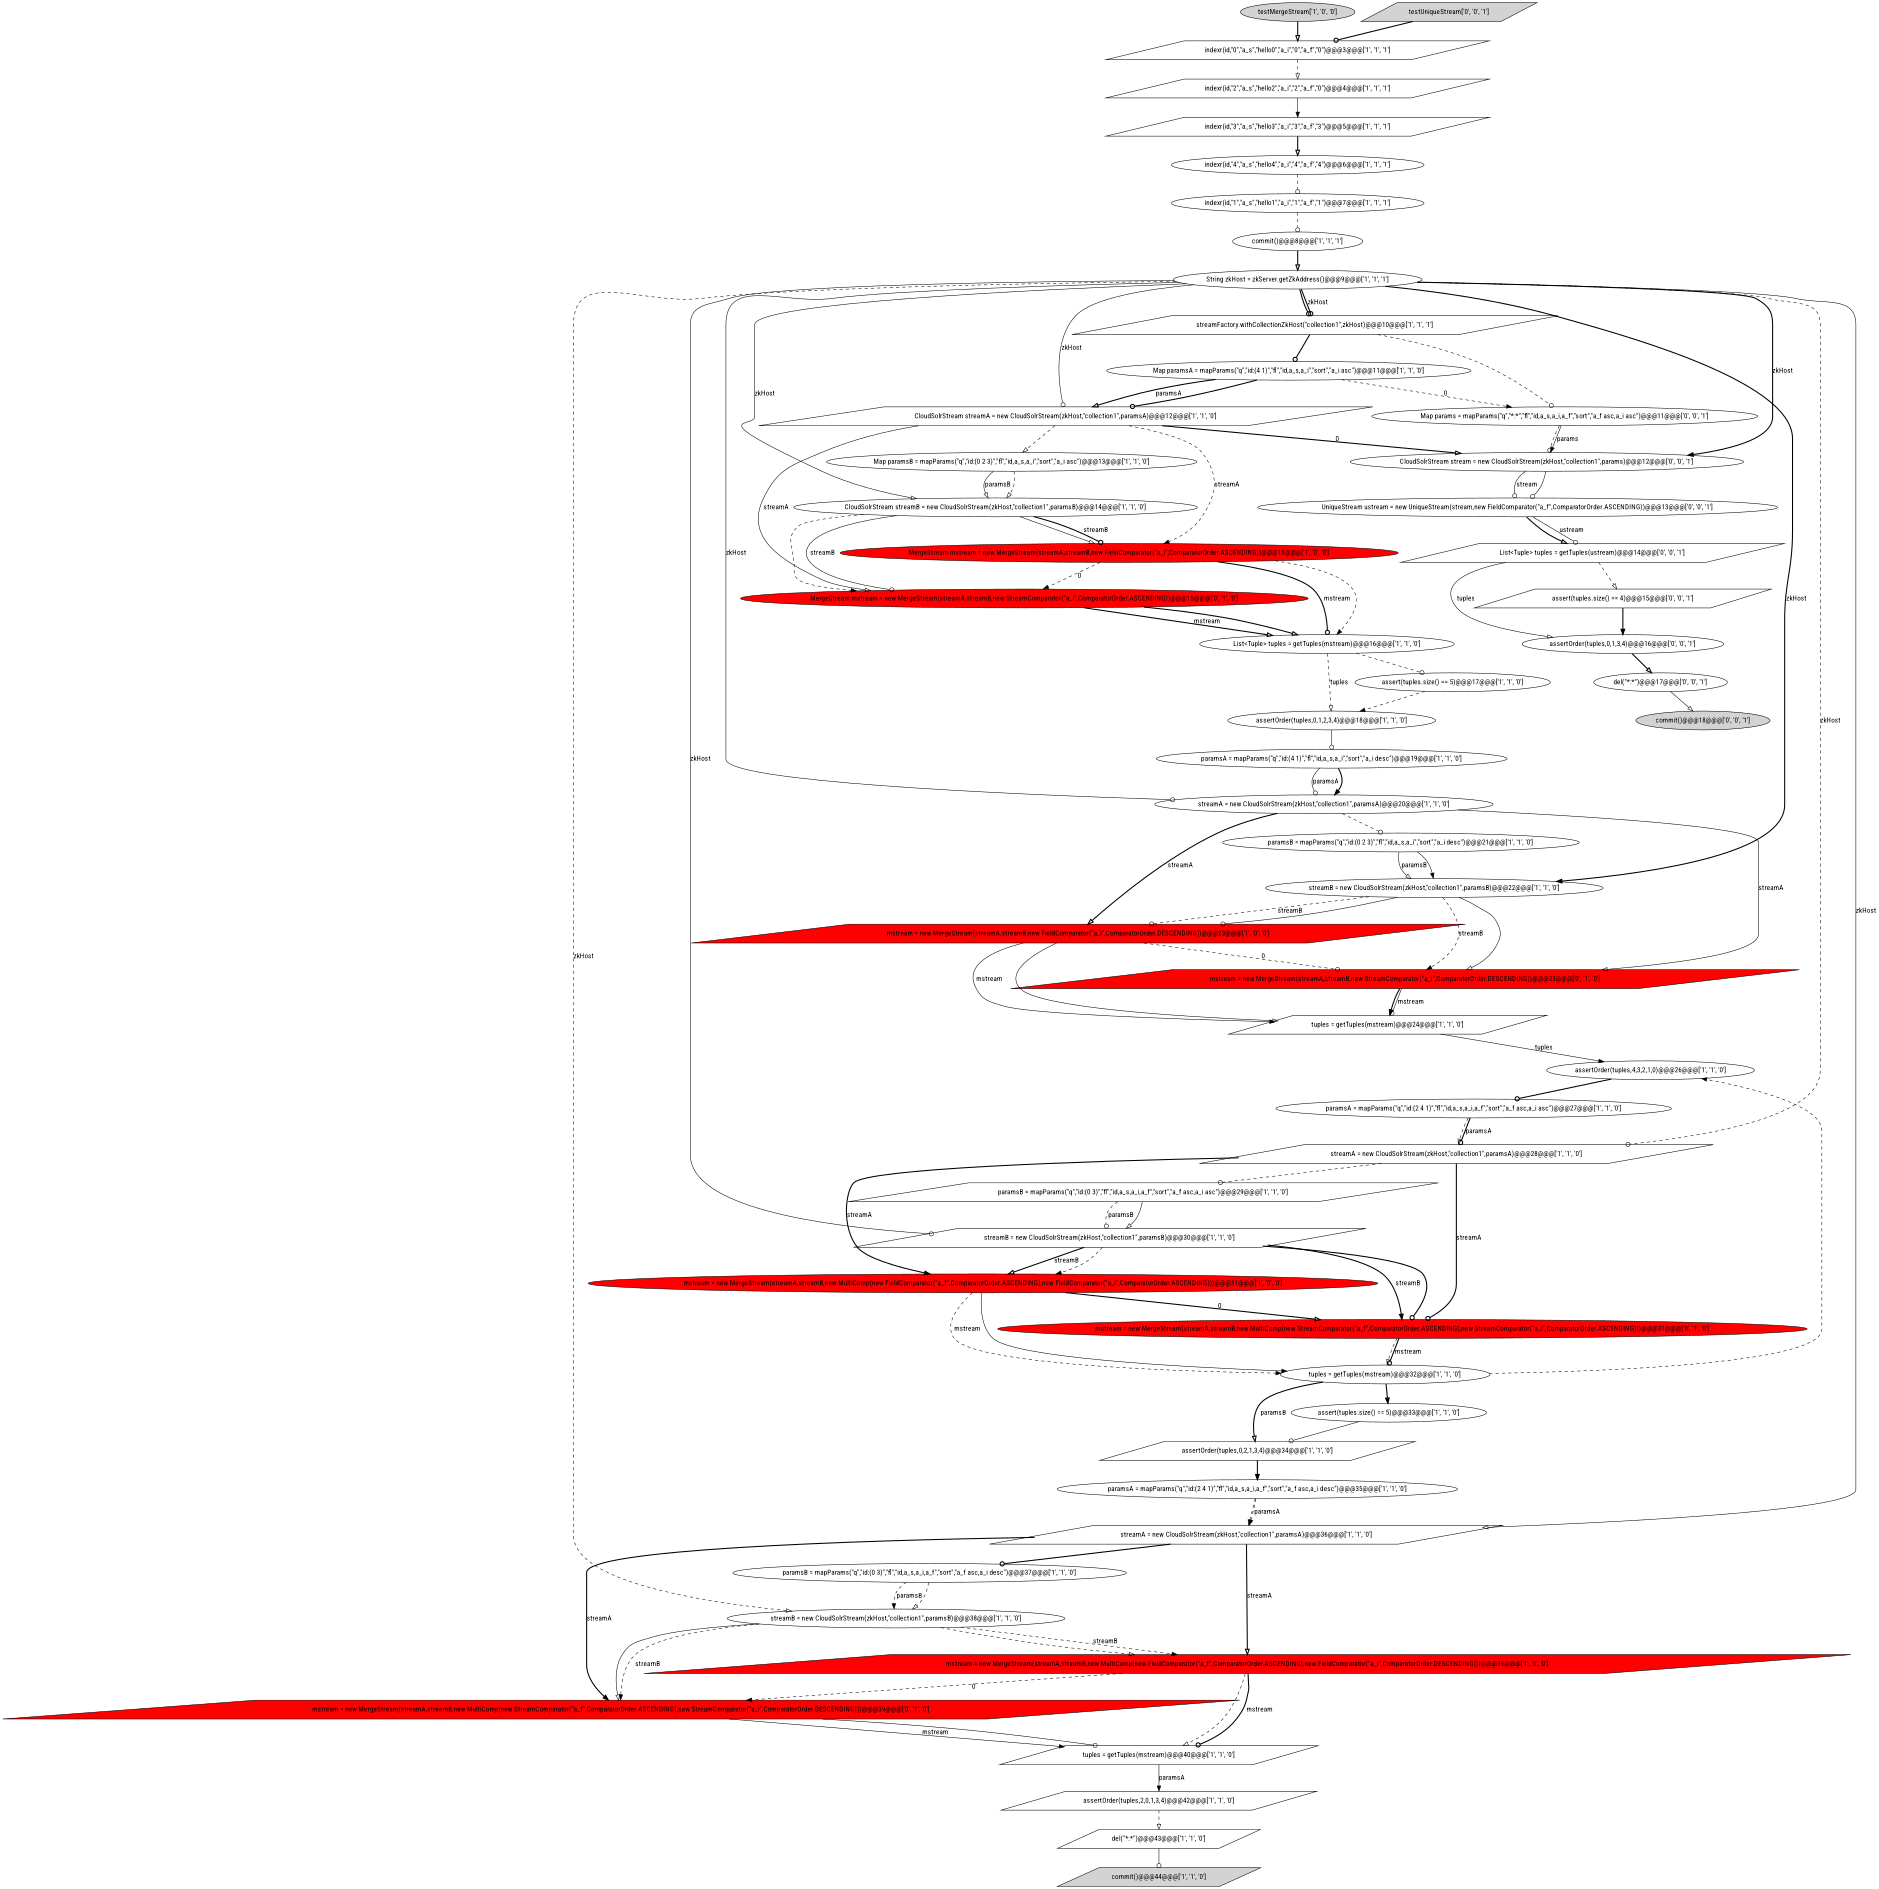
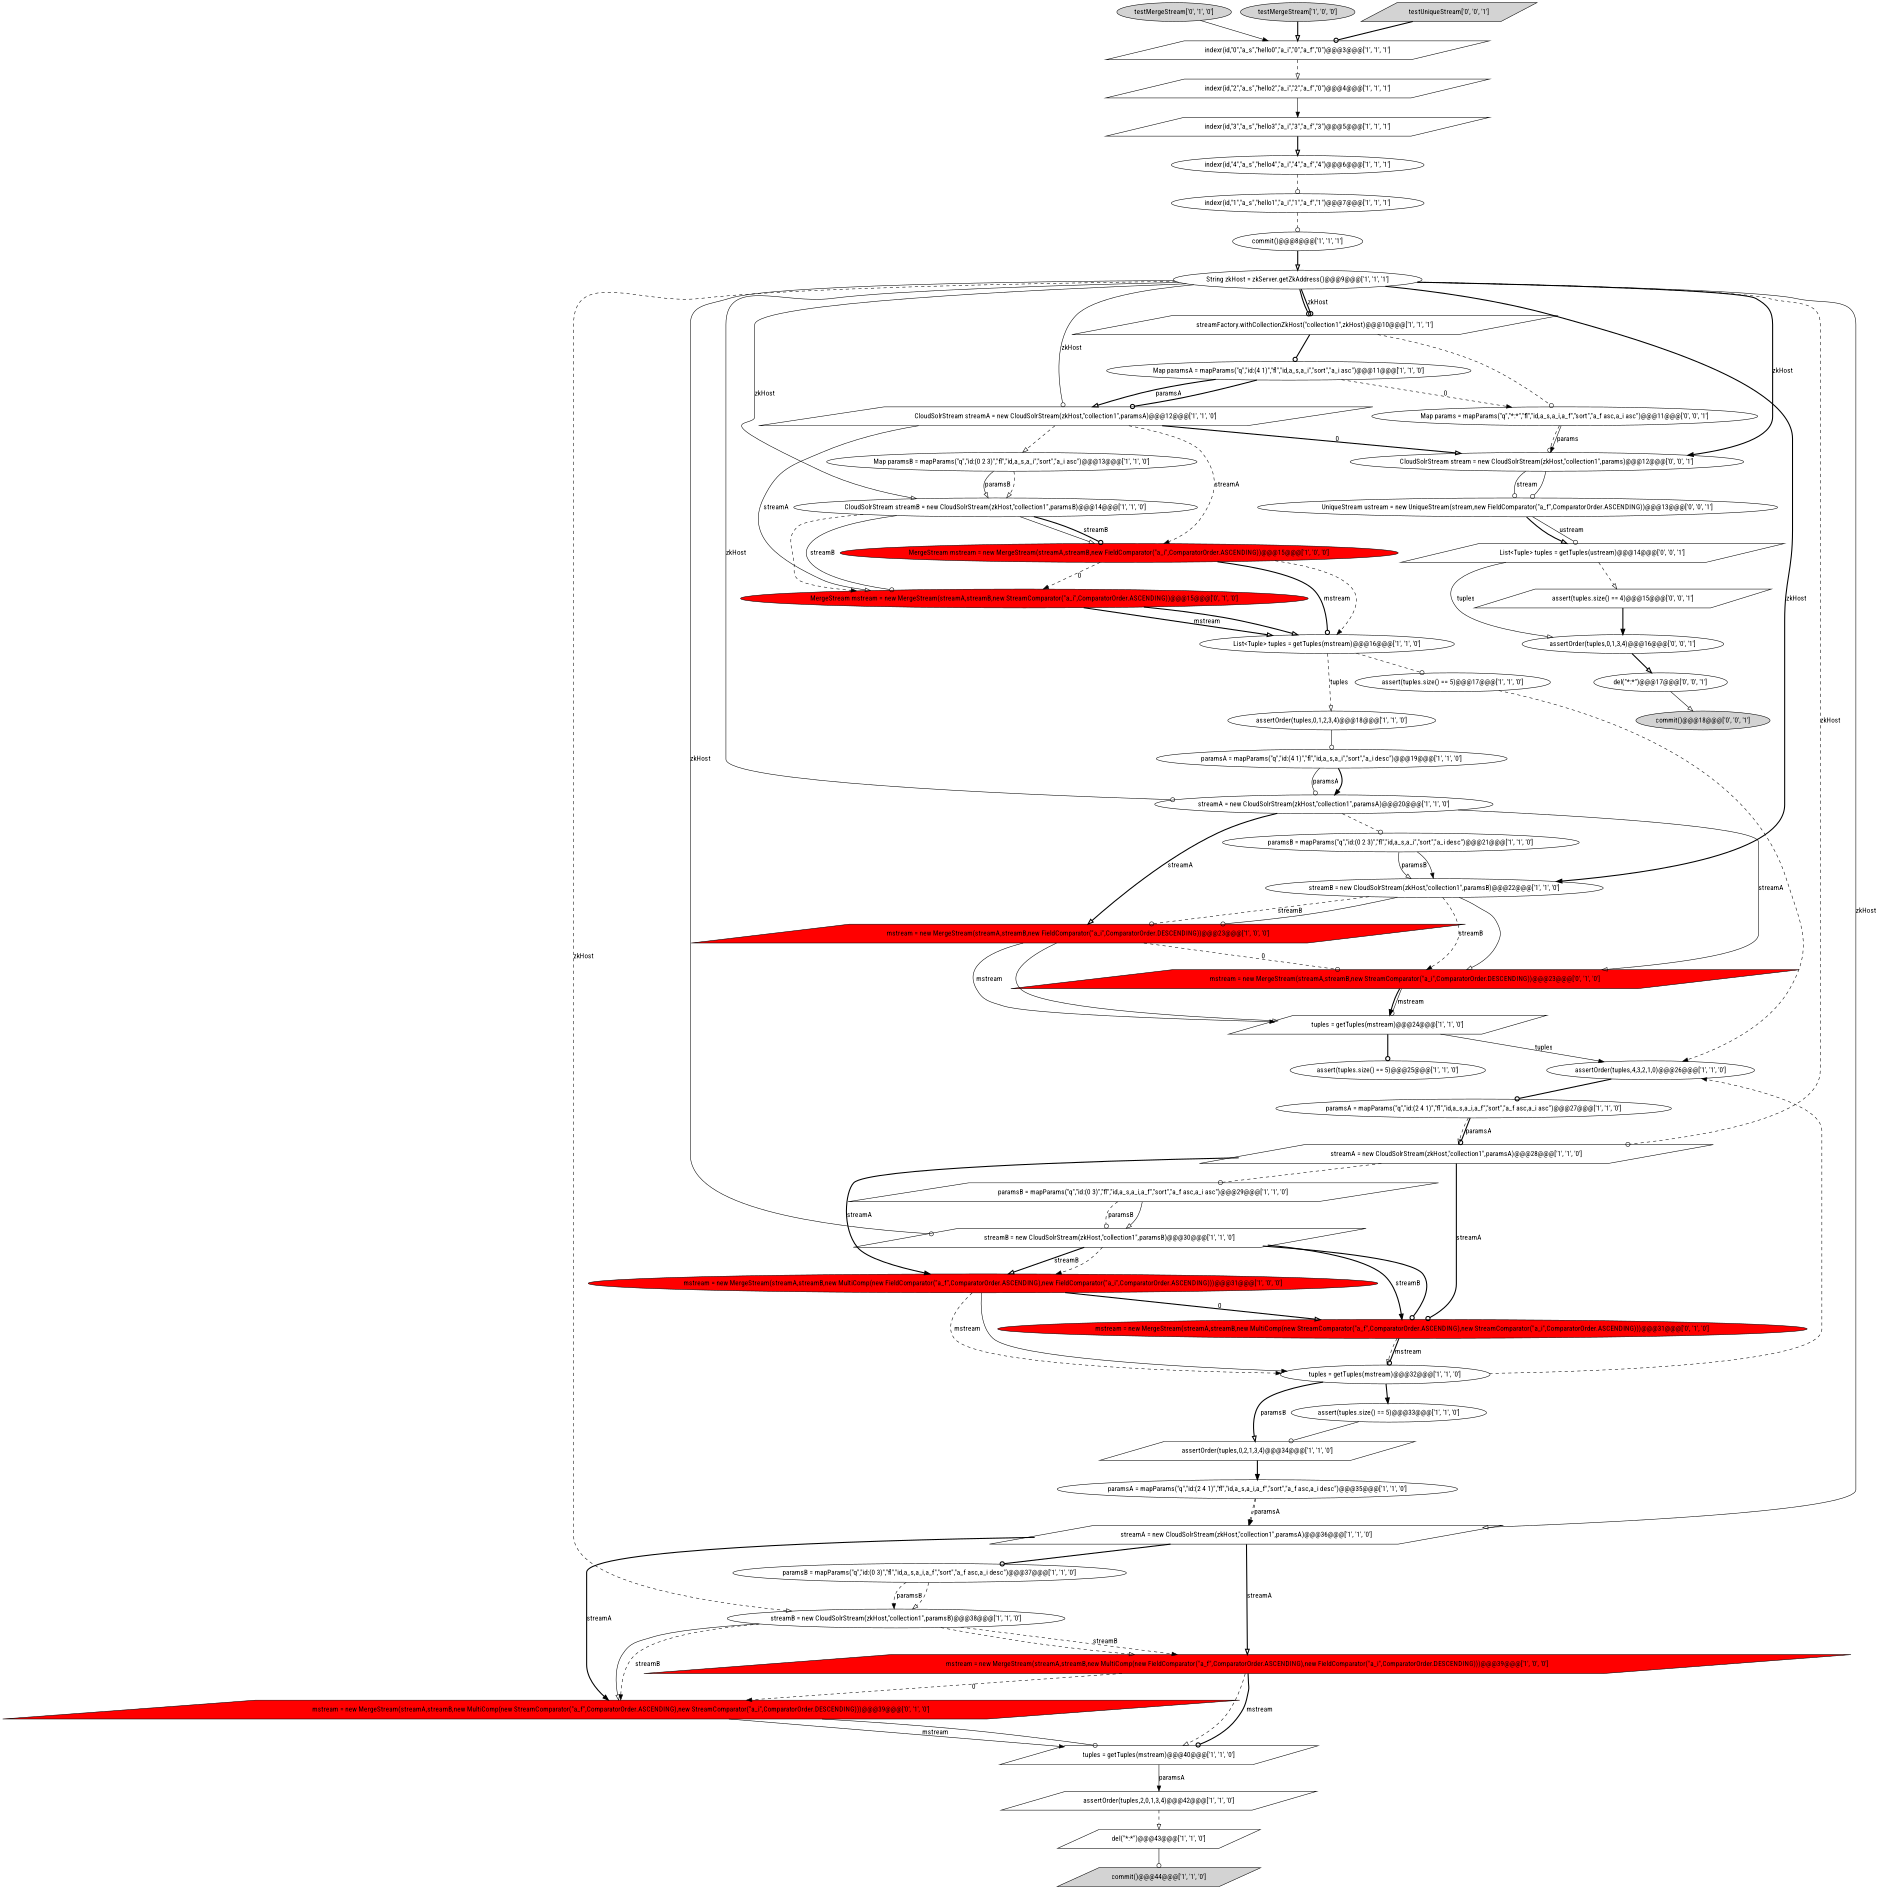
node "testMergeStream['0', '1', '0']": added
edge "assert(tuples.size() == 5)@@@17@@@['1', '1', '0']" -> "assertOrder(tuples,0,1,2,3,4)@@@18@@@['1', '1', '0']": now "assert(tuples.size() == 5)@@@17@@@['1', '1', '0']" -> "assertOrder(tuples,4,3,2,1,0)@@@26@@@['1', '1', '0']"
node "assert(tuples.size() == 5)@@@25@@@['1', '1', '0']": added
